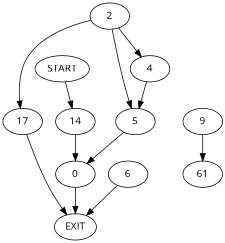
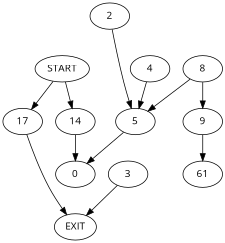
edge "2" -> "4": removed
edge "2" -> "17": now "START" -> "17"
node "8": added
node "6": label "6" -> "3"
edge "0" -> "EXIT": removed
